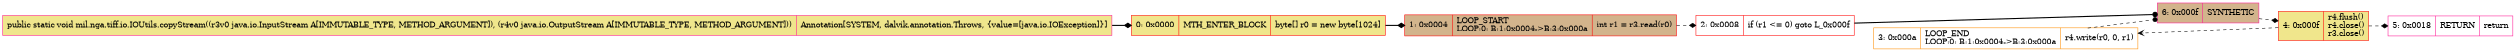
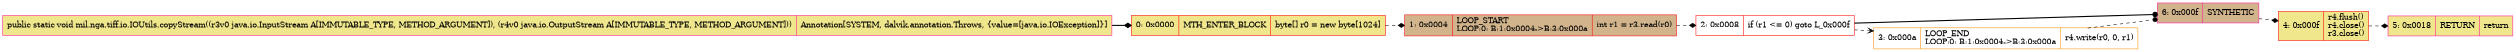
edge "0: 0x0000" -> "1: 0x0004": style bold -> dashed
node "5: 0x0018": fillcolor white -> khaki
edge "4: 0x000f" -> "3: 0x000a": now "2: 0x0008" -> "3: 0x000a"
